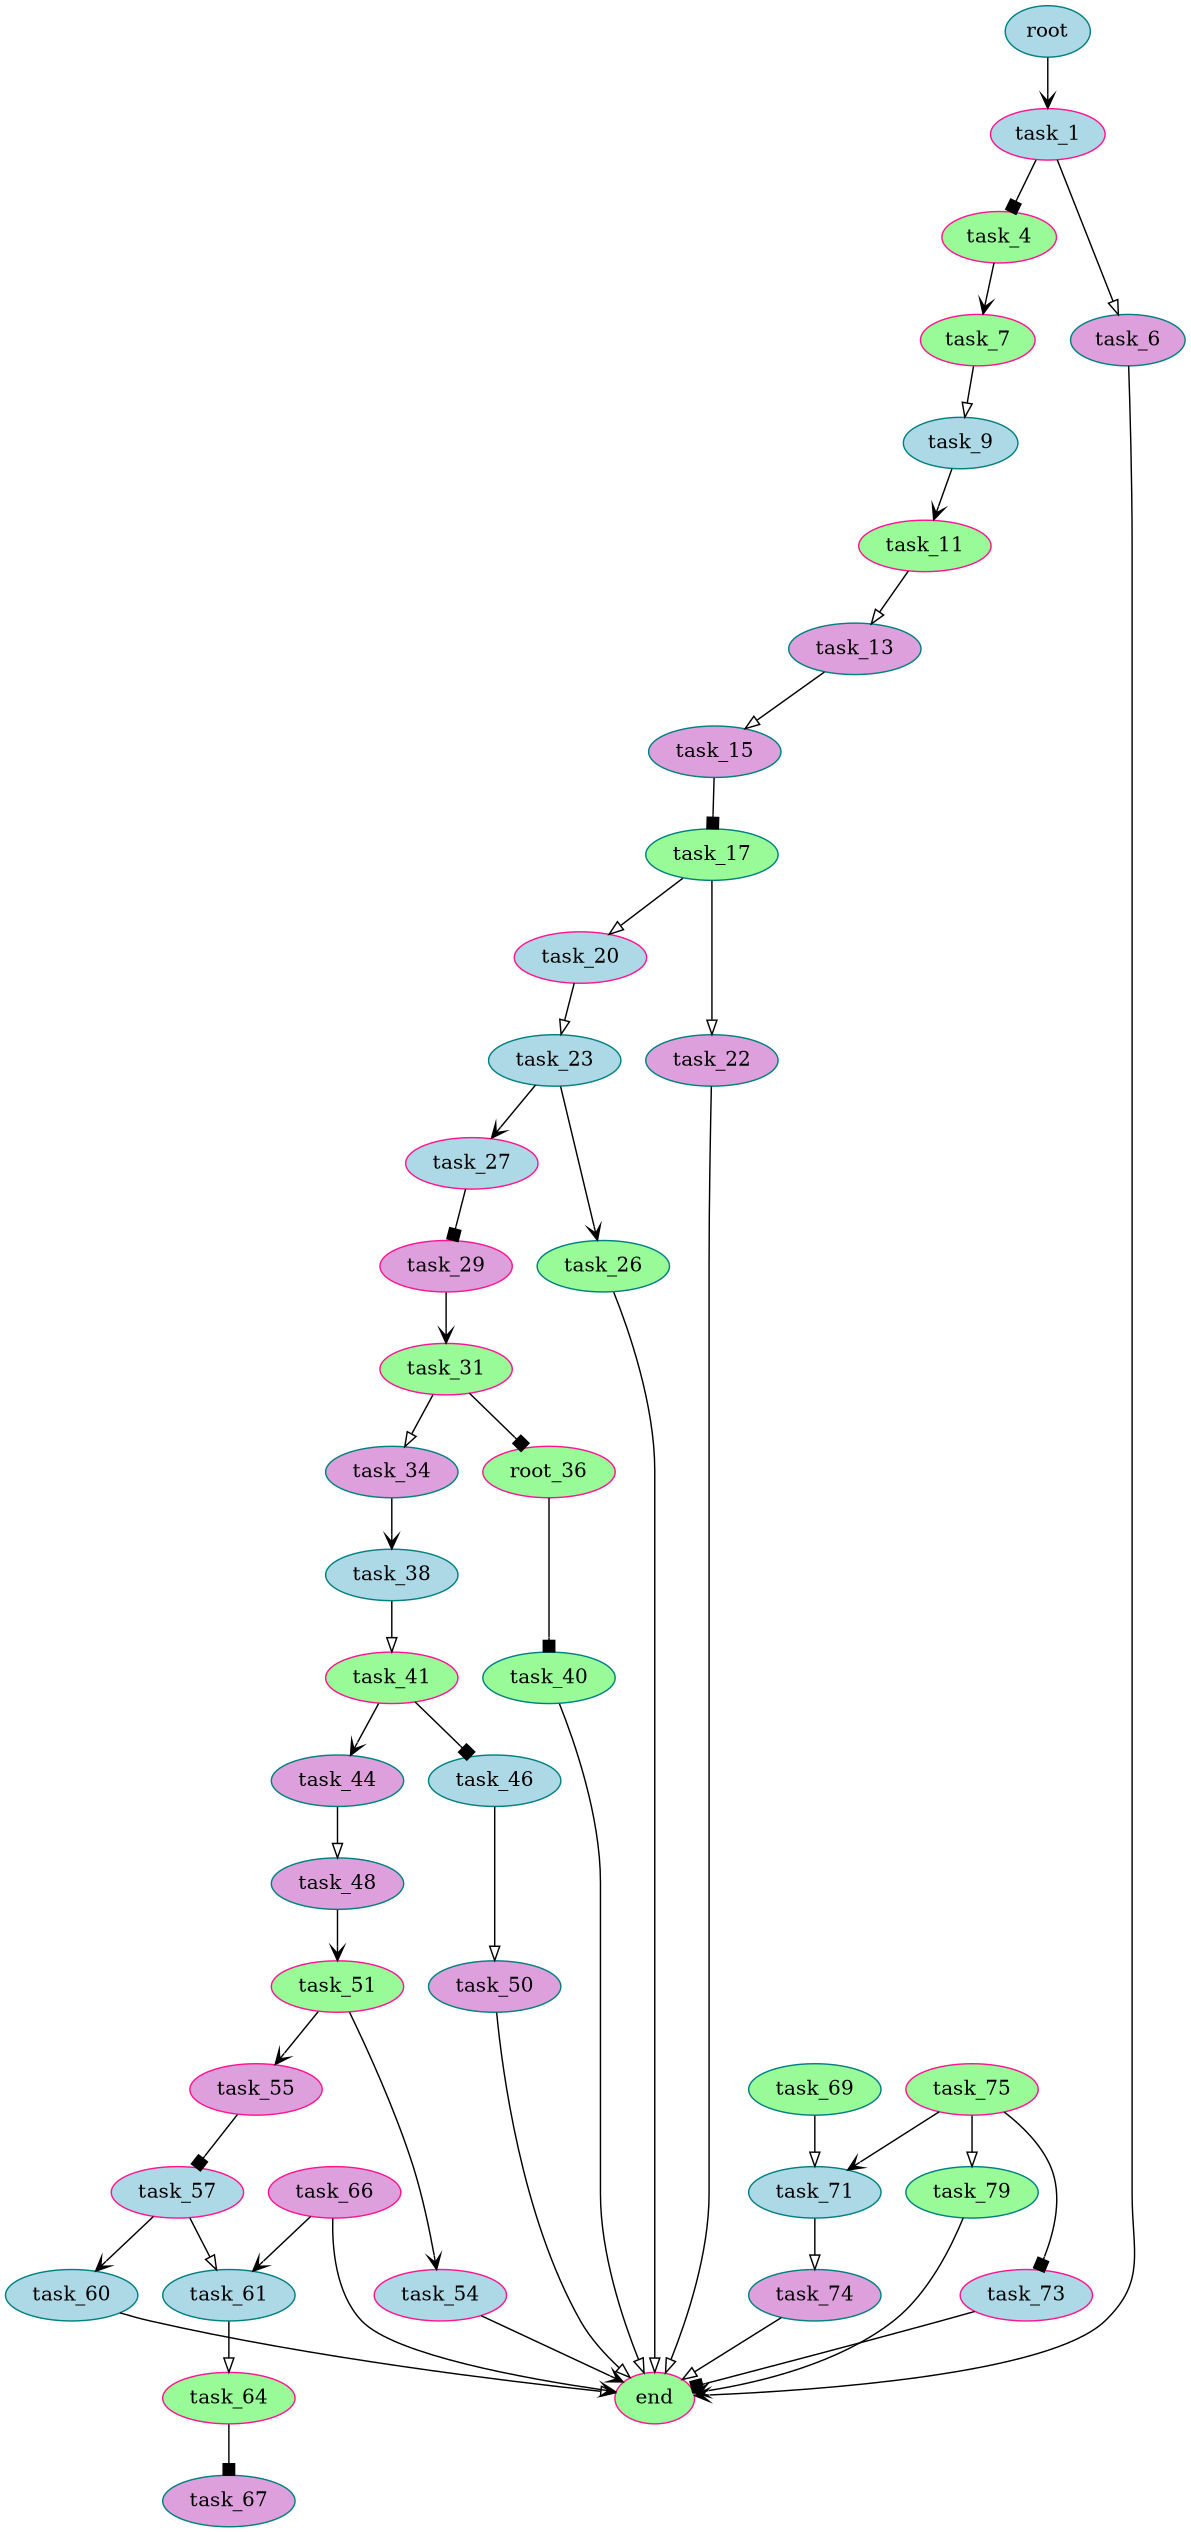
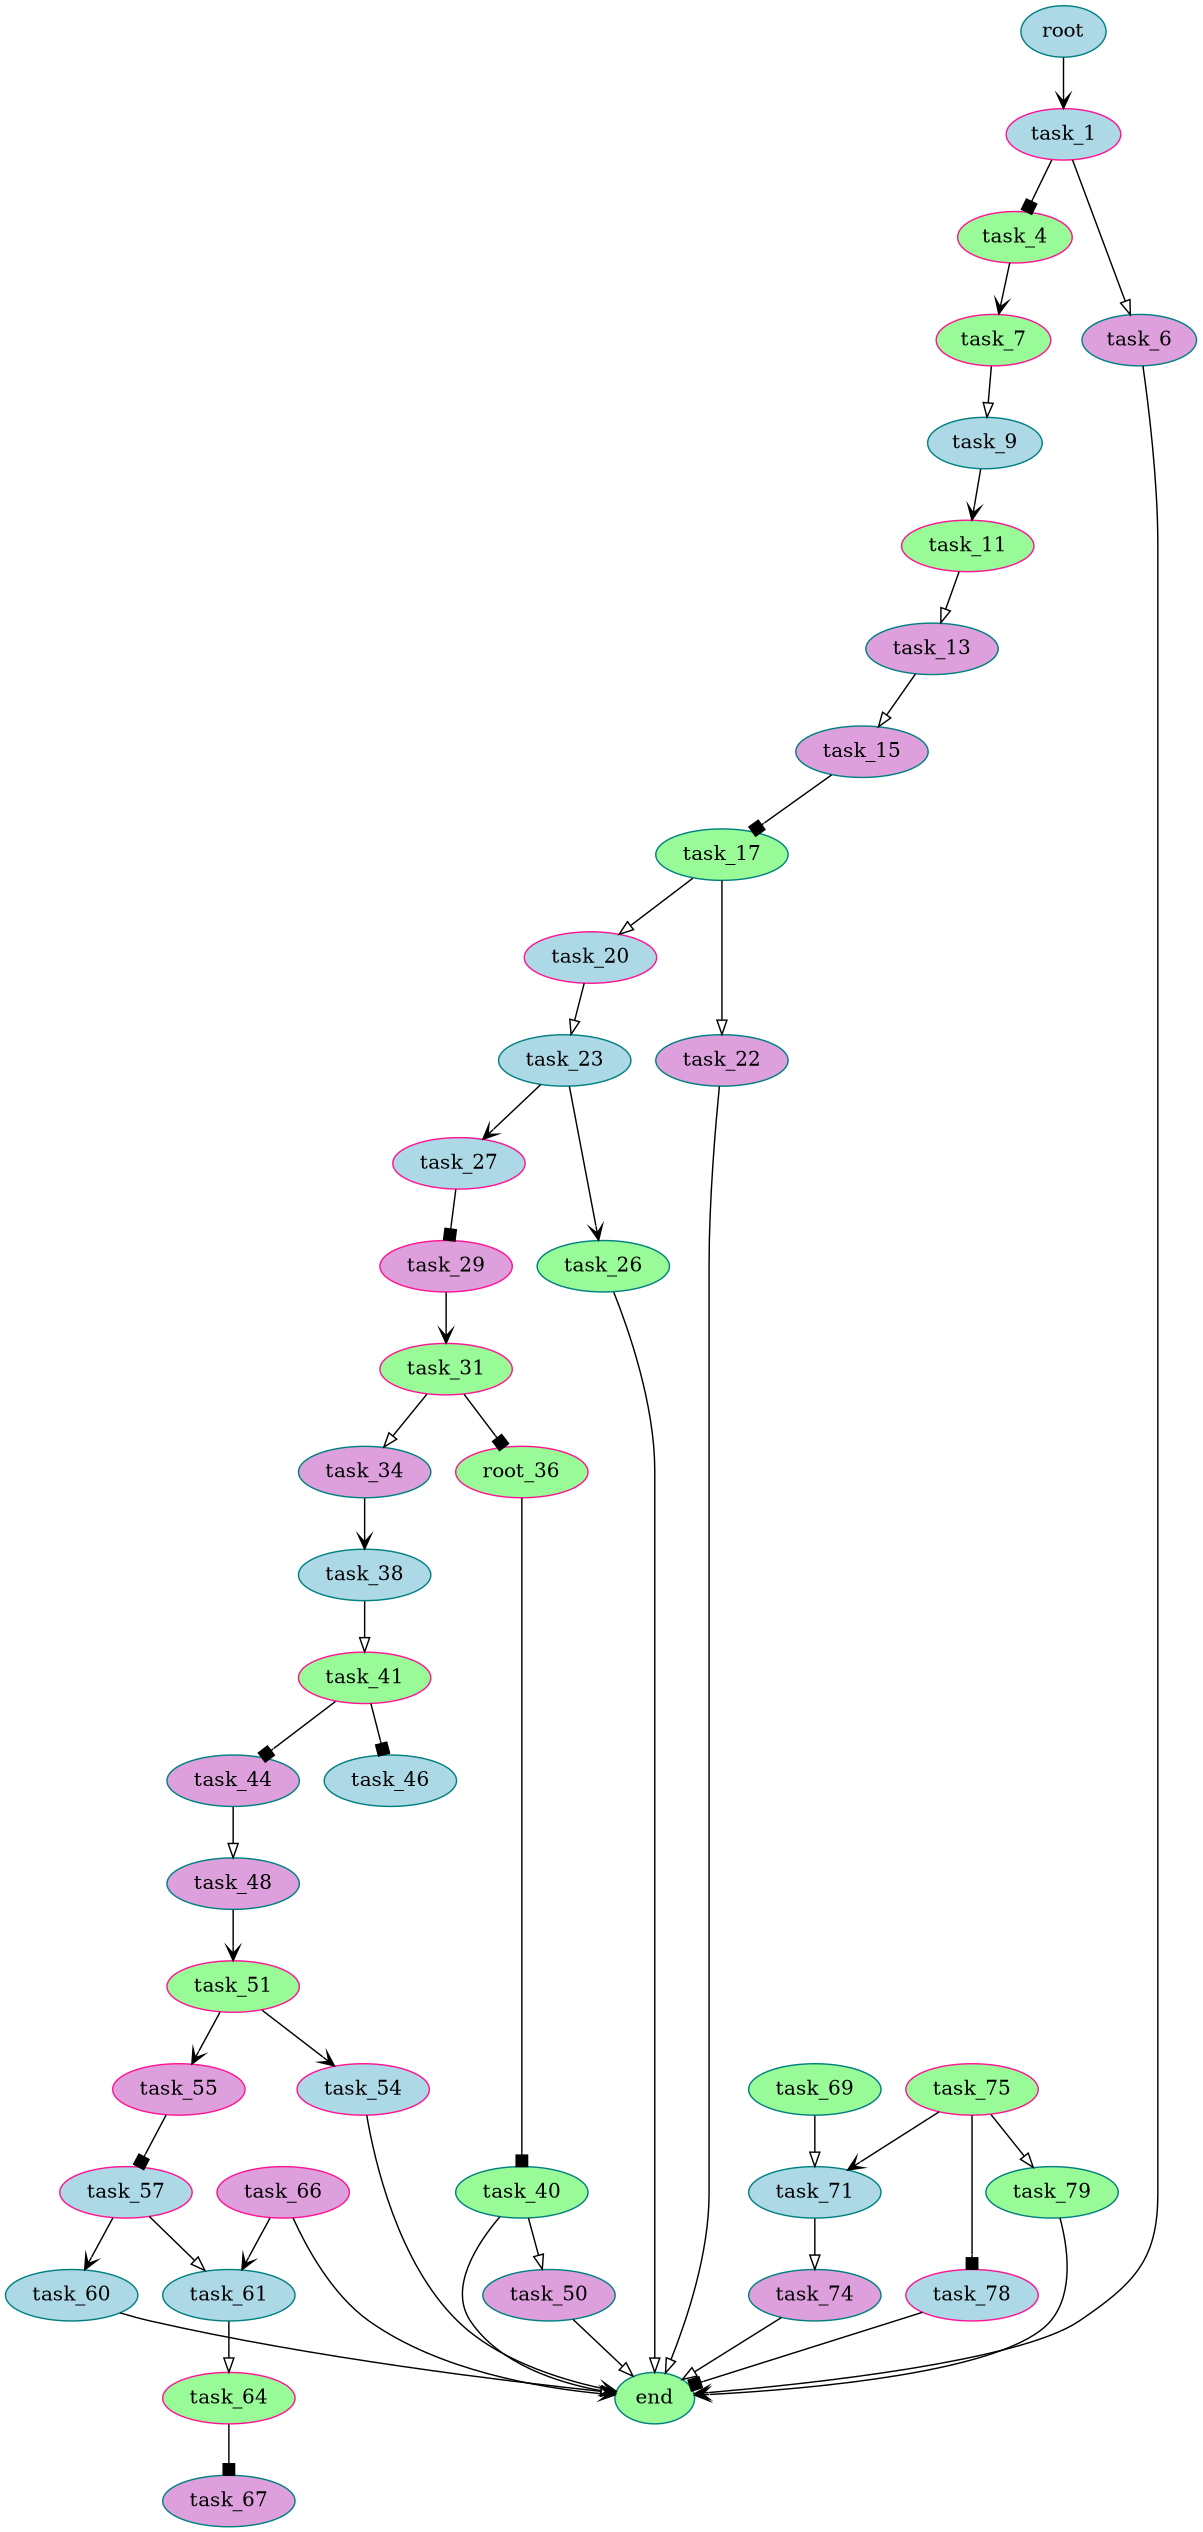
edge "task_41" -> "task_44": arrowhead vee -> box
edge "task_46" -> "task_50": now "task_40" -> "task_50"
node "task_73": label "task_73" -> "task_78"
node "end": color deeppink -> teal
